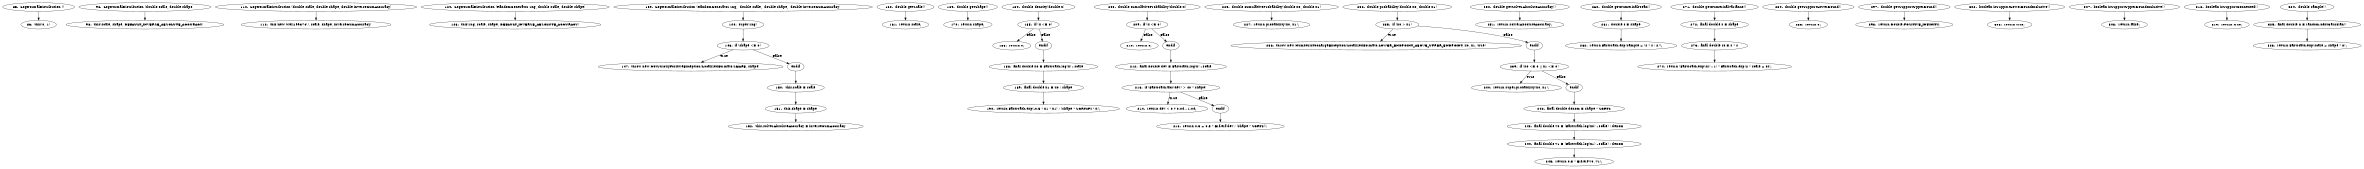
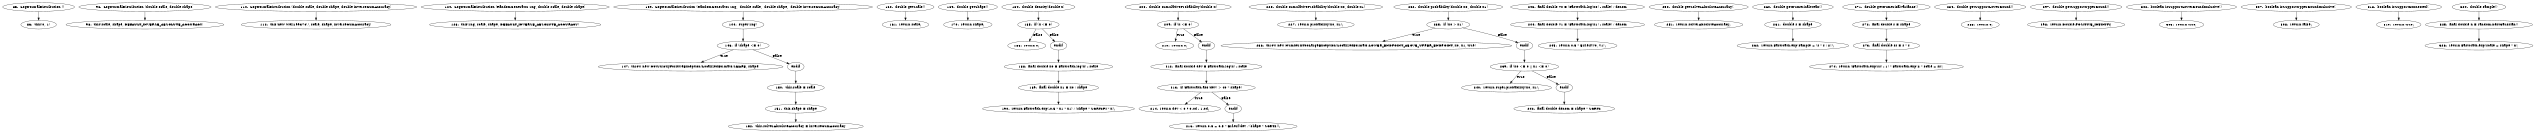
edge "209:  if (x <= 0)" -> "210:  return 0;": label "False" -> "True"
edge "242:  final double denom = shape * SQRT2" -> "243:  final double v0 = (FastMath.log(x0) - scale) / denom": removed
